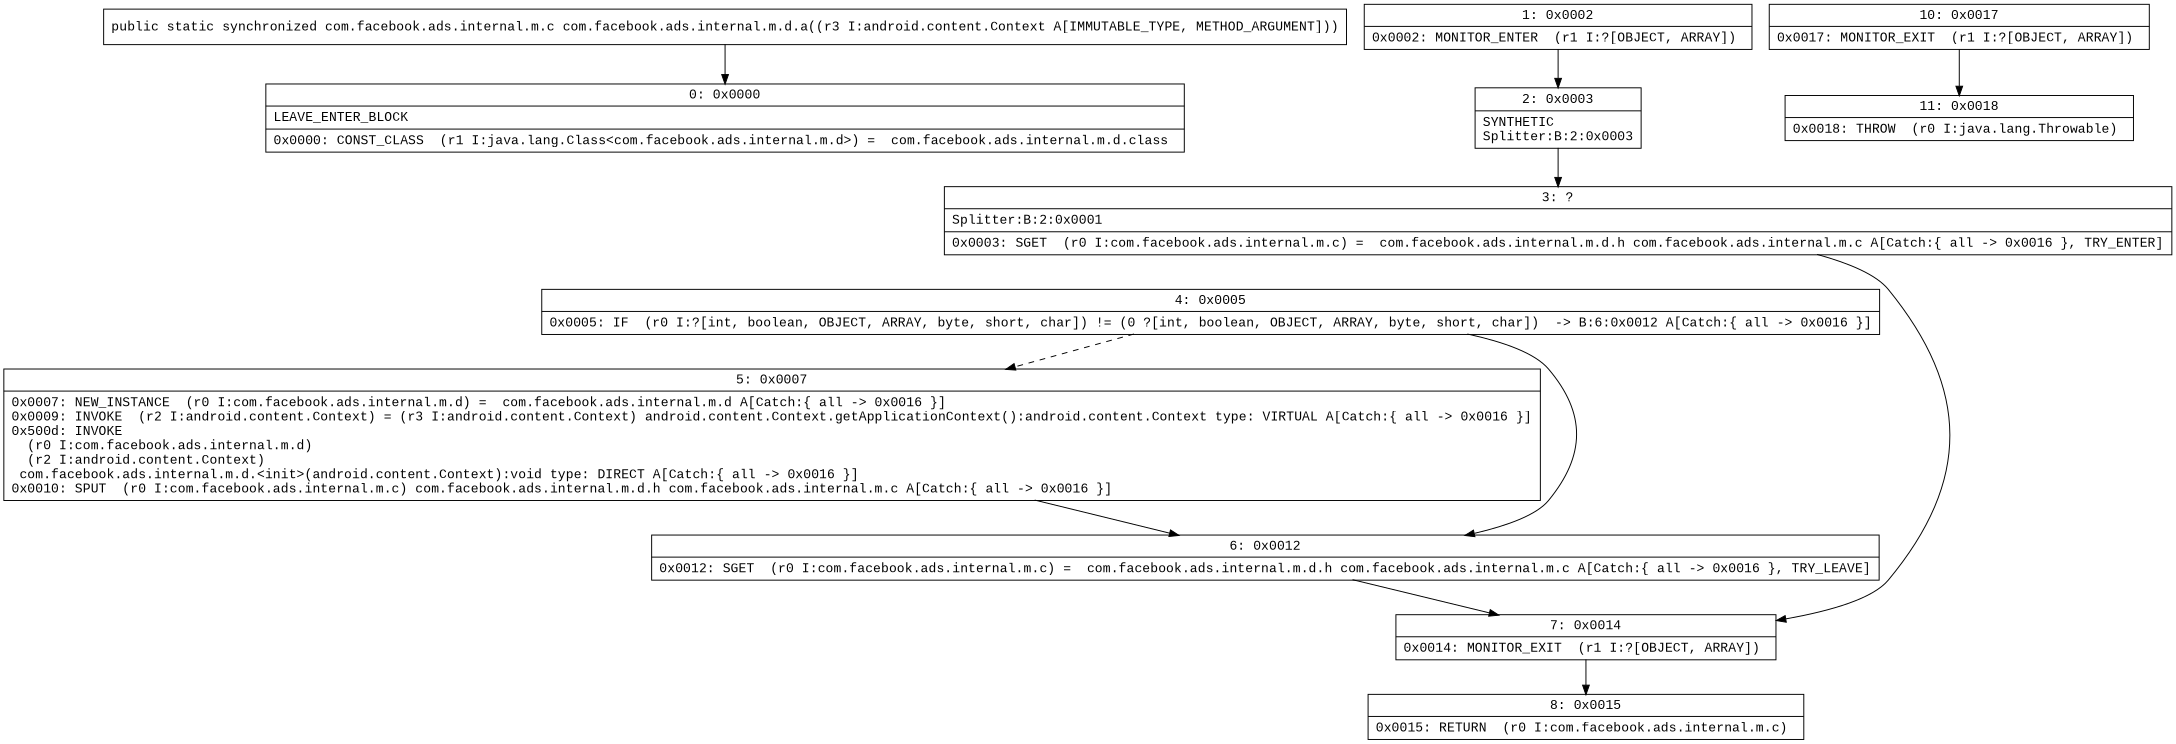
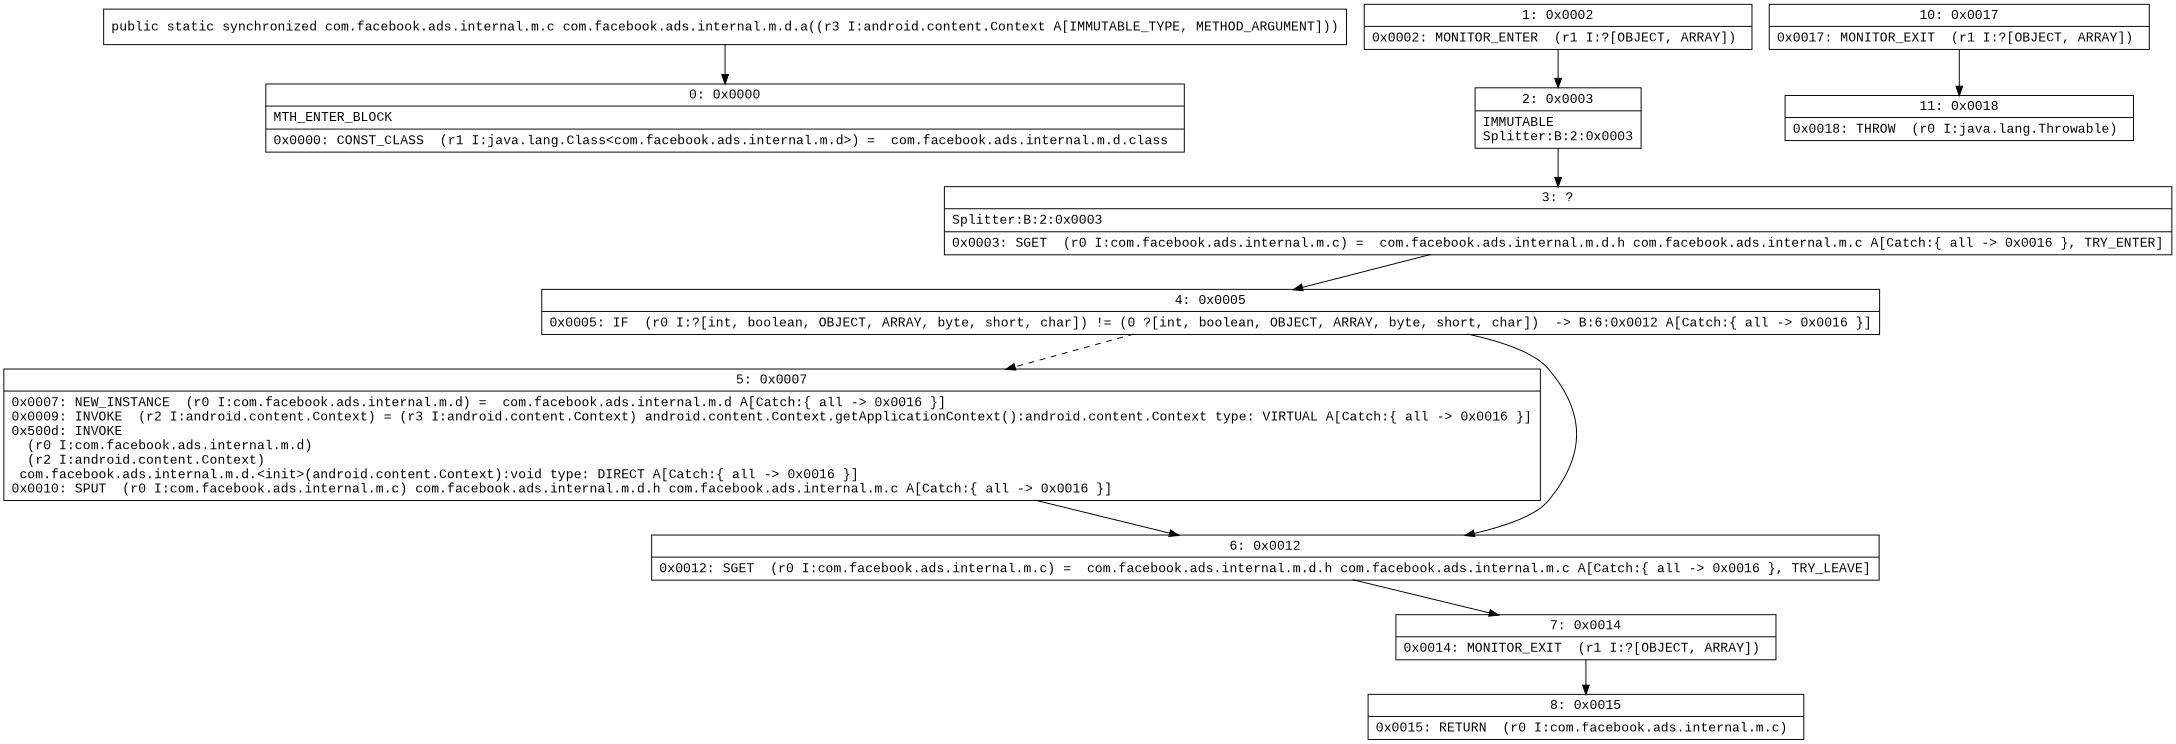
node "0: 0x0000": text "LEAVE_ENTER_BLOCK" -> "MTH_ENTER_BLOCK"
node "2: 0x0003": text "SYNTHETIC" -> "IMMUTABLE"
node "3: ?": text "Splitter:B:2:0x0001" -> "Splitter:B:2:0x0003"
edge "3: ?" -> "7: 0x0014": now "3: ?" -> "4: 0x0005"
